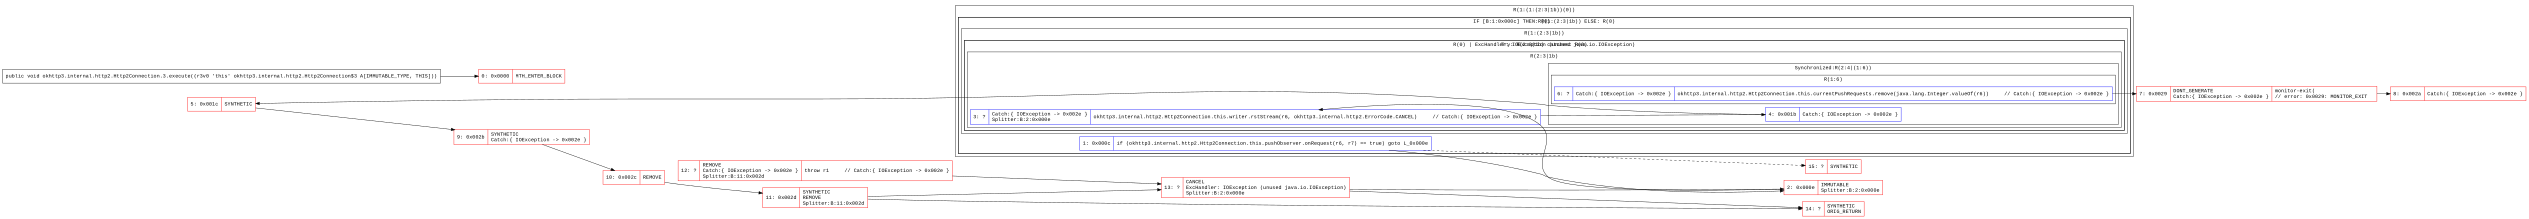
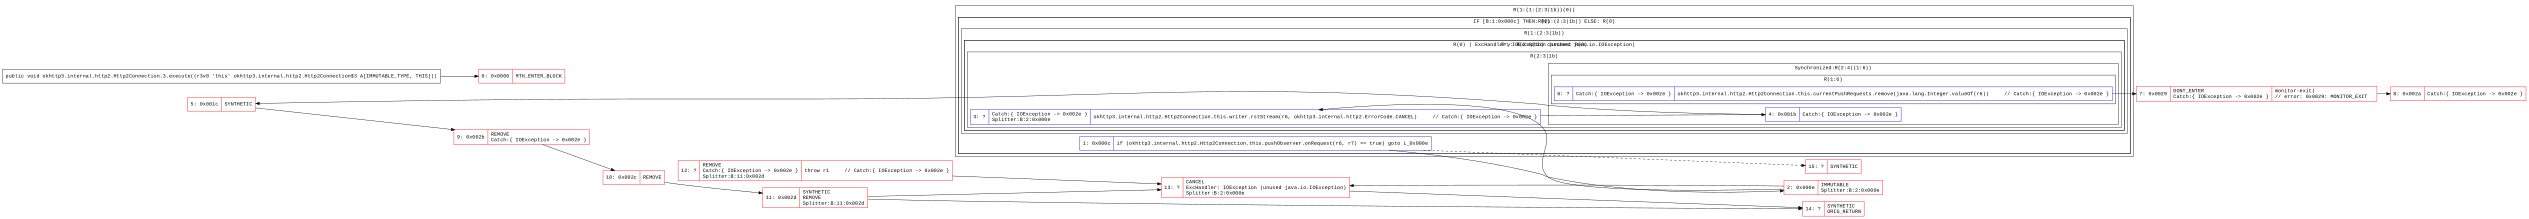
node "7: 0x0029": text "DONT_GENERATE" -> "DONT_ENTER"
node "9: 0x002b": text "SYNTHETIC" -> "REMOVE"
edge "13: ?" -> "2: 0x000e": reversed
